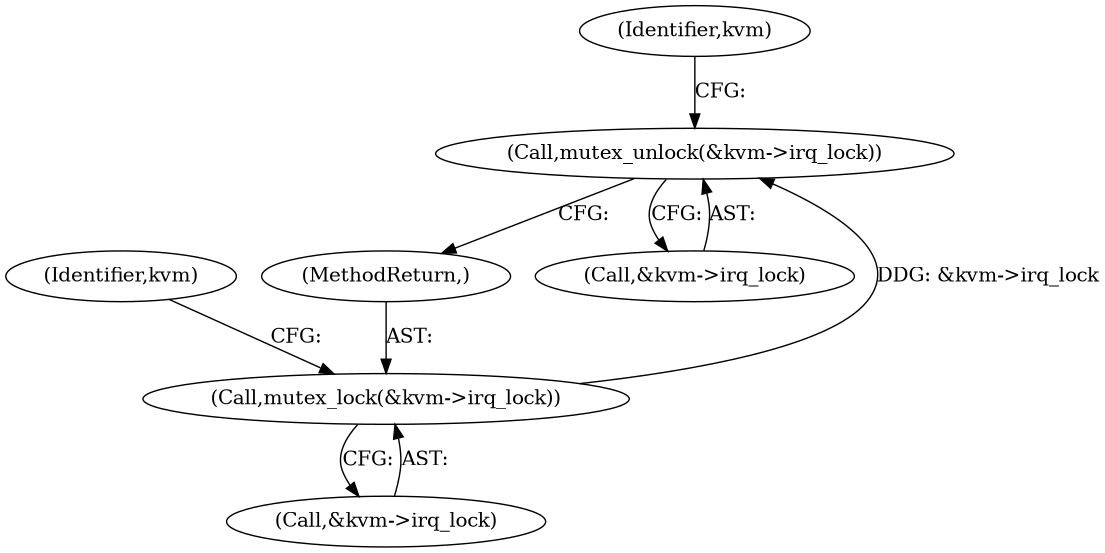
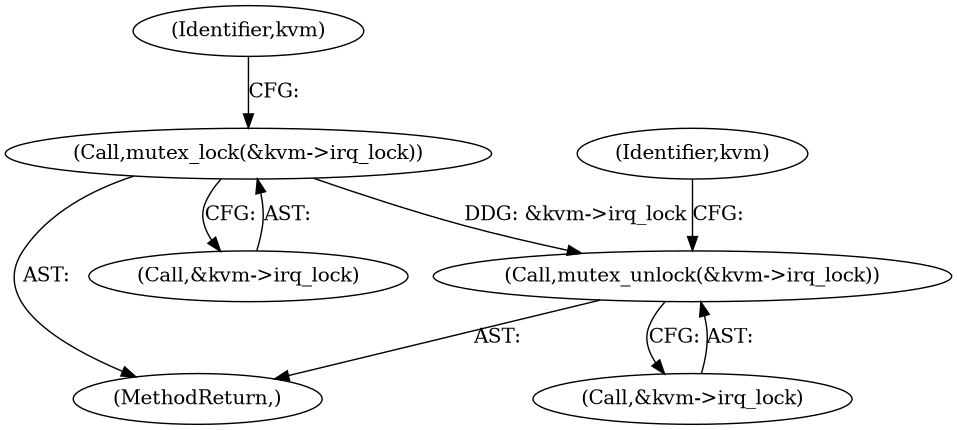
edge "(Call,mutex_unlock(&kvm->irq_lock))" -> "(MethodReturn,)": label "CFG: " -> "AST: "
edge "(MethodReturn,)" -> "(Call,mutex_lock(&kvm->irq_lock))": reversed
